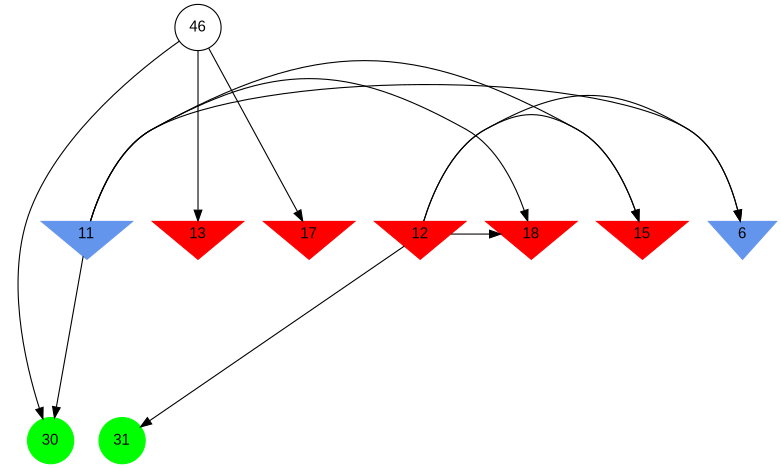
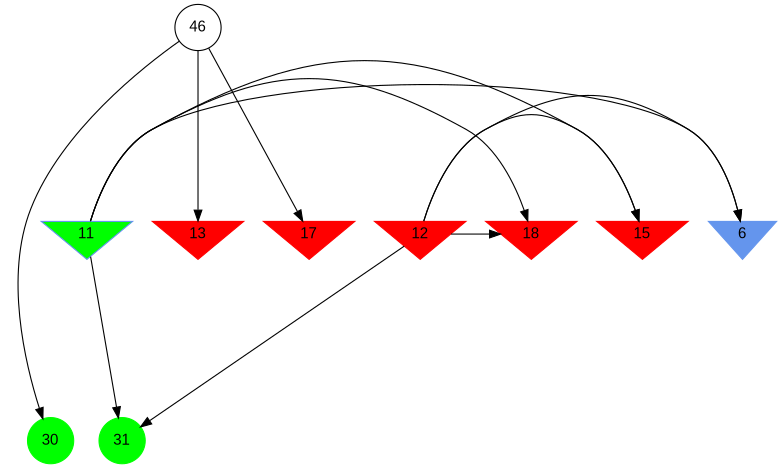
node "11": fillcolor cornflowerblue -> green
edge "11" -> "30": now "11" -> "31"
